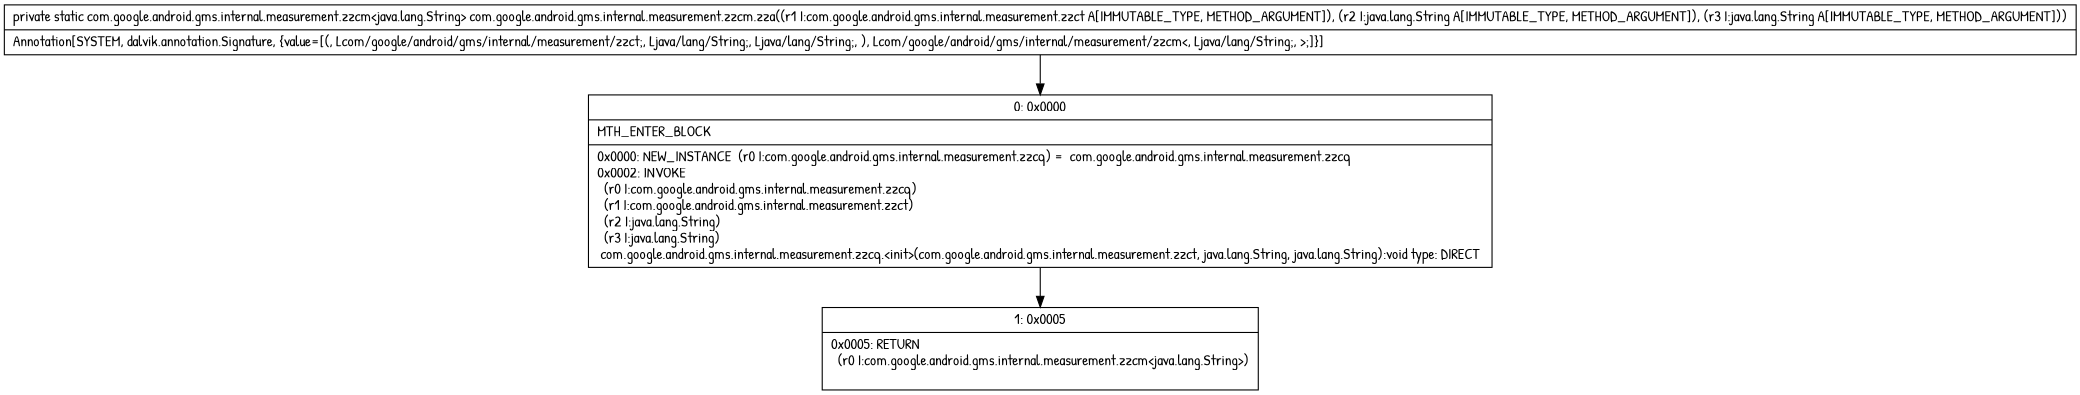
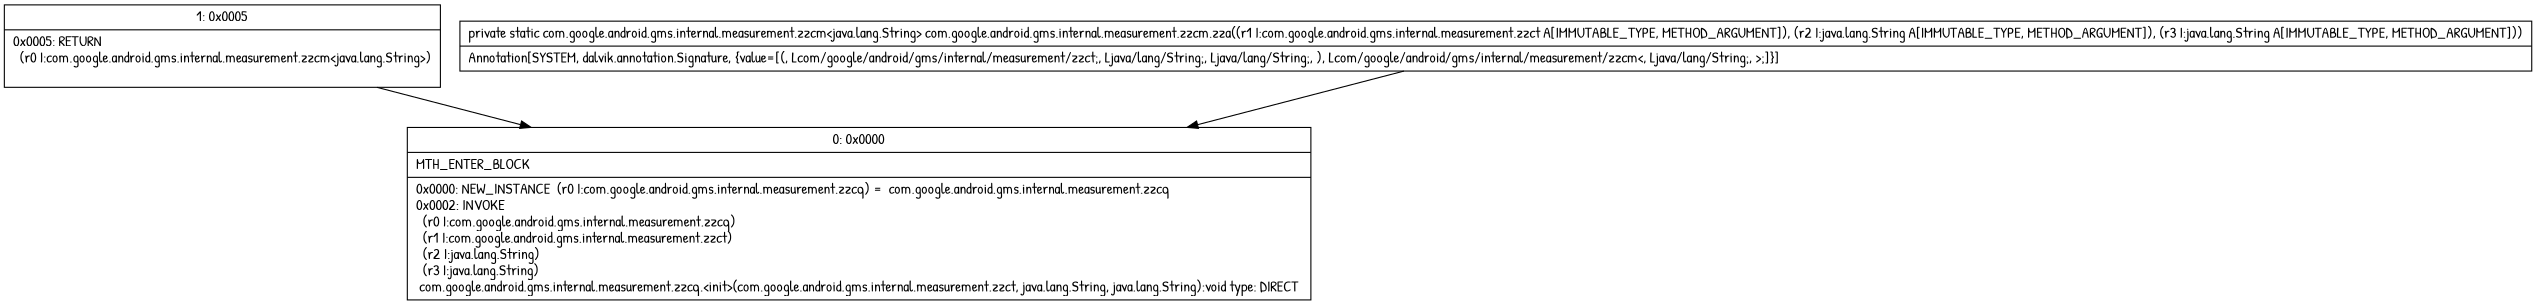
edge "0: 0x0000" -> "1: 0x0005": reversed
